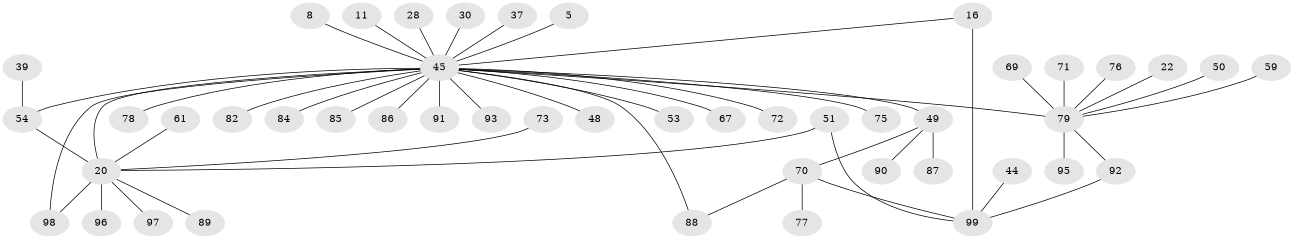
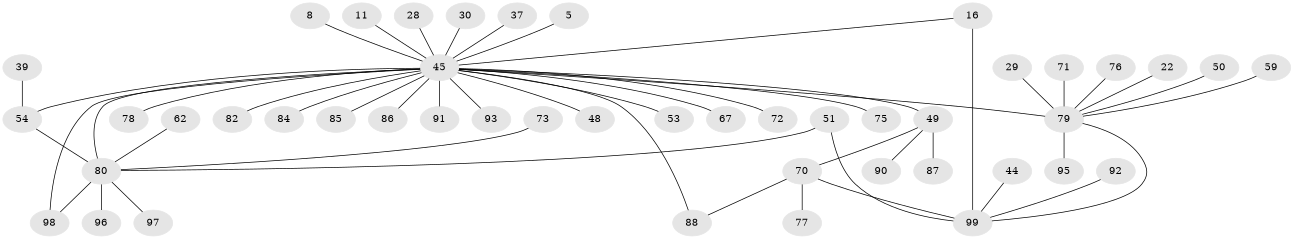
node "69": label "69" -> "29"
node "61": label "61" -> "62"
edge "79" -- "92": now "79" -- "99"
node "20": label "20" -> "80"
node "89": removed
